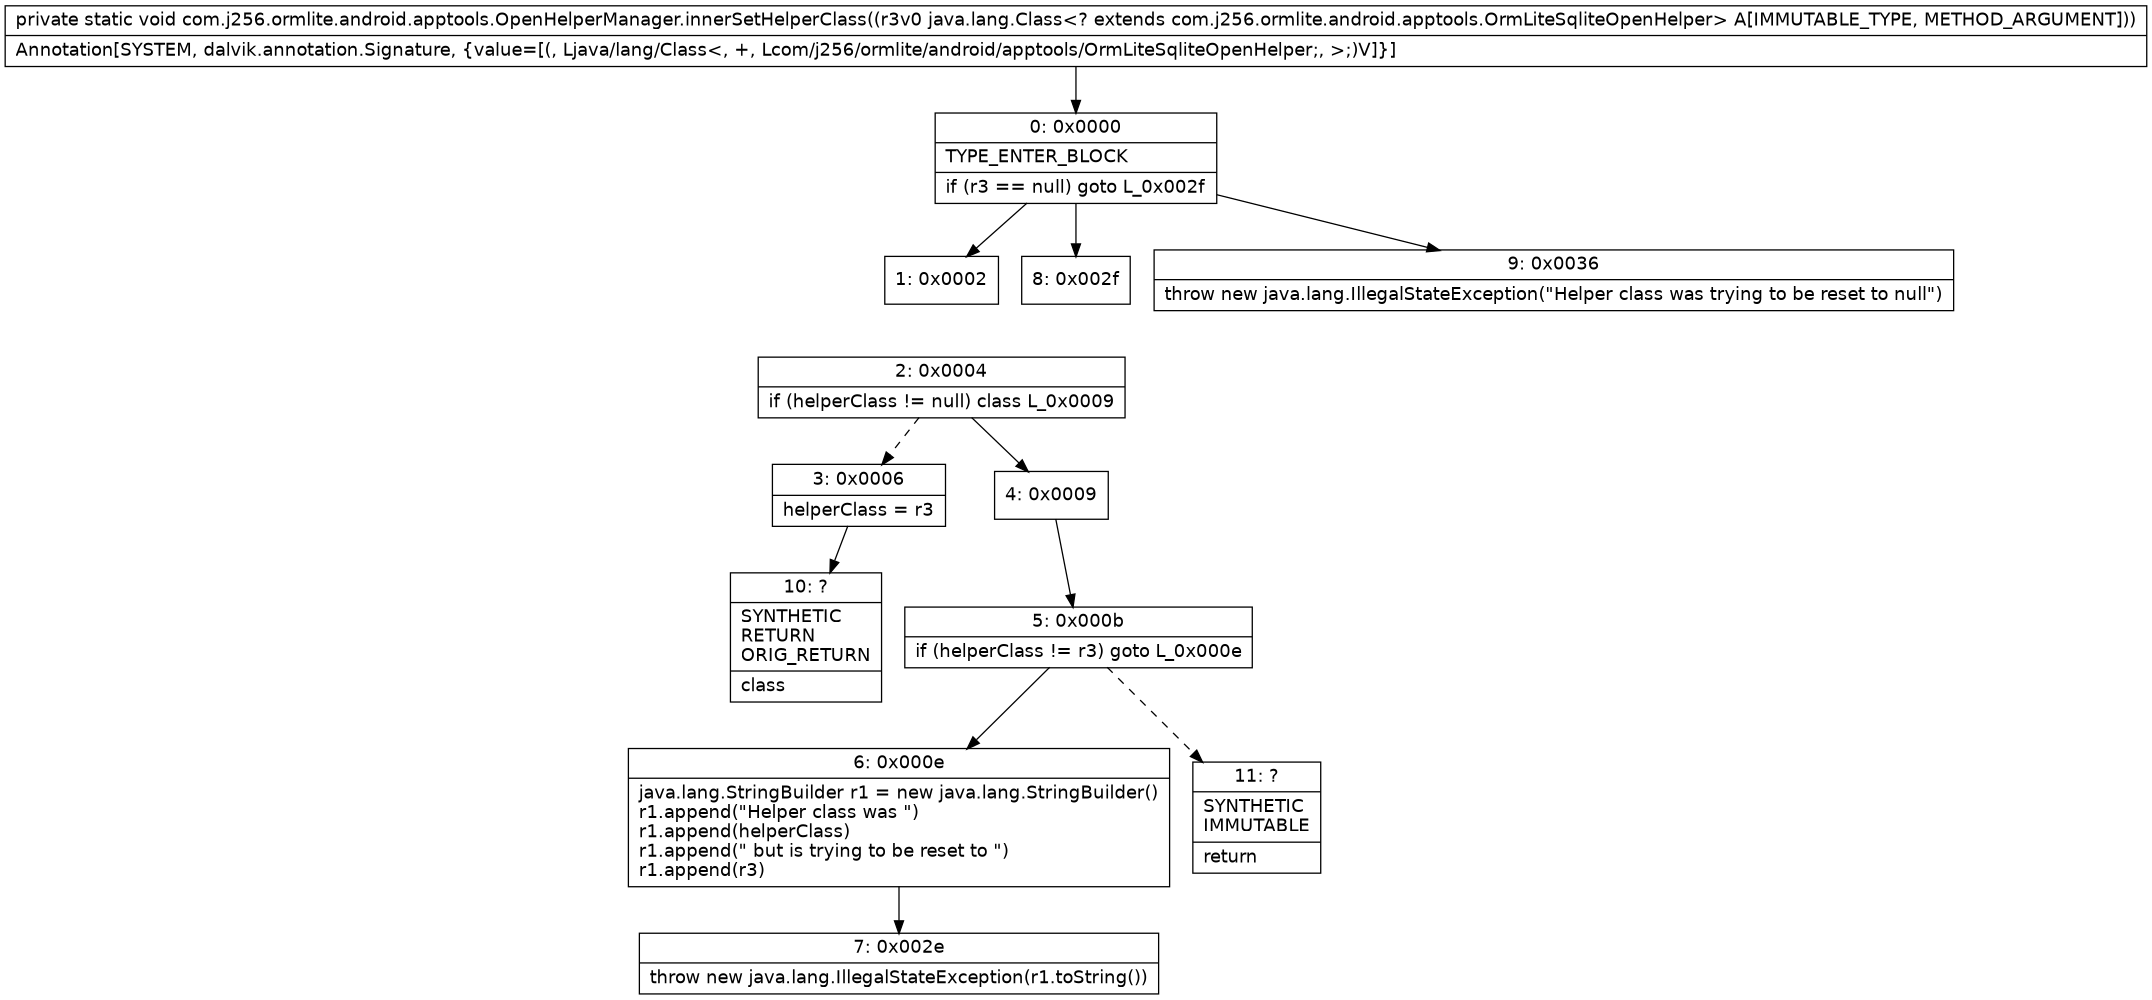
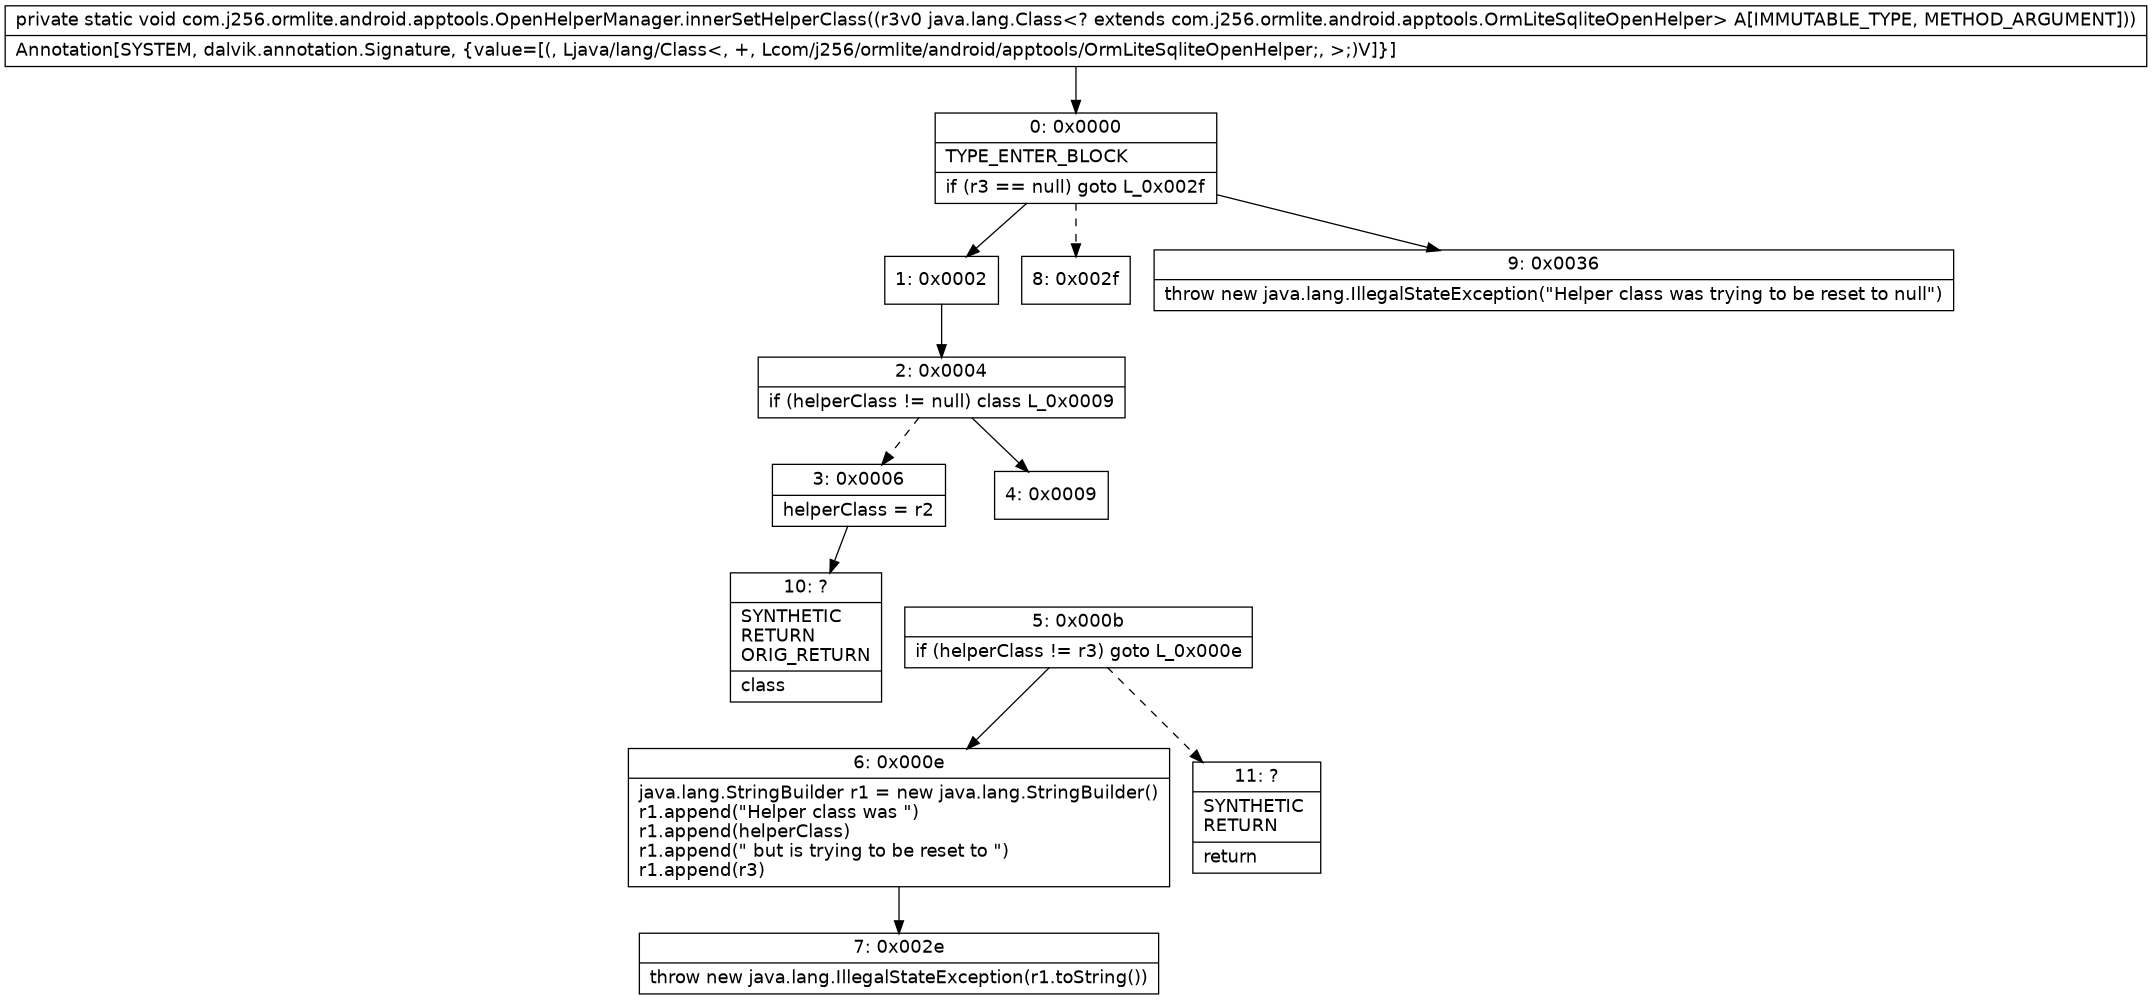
edge "0: 0x0000" -> "8: 0x002f": style solid -> dashed
edge "1: 0x0002" -> "2: 0x0004": added
node "3: 0x0006": text "helperClass = r3" -> "helperClass = r2"
edge "4: 0x0009" -> "5: 0x000b": removed
node "11: ?": text "IMMUTABLE" -> "RETURN"
